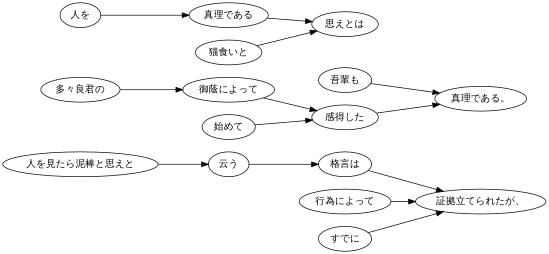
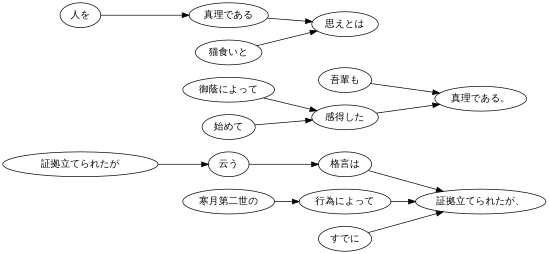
node "多々良君の": removed
node "人を見たら泥棒と思えと": label "人を見たら泥棒と思えと" -> "証拠立てられたが"
node "寒月第二世の": added
